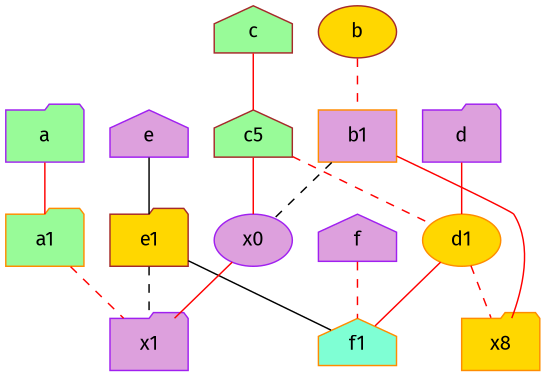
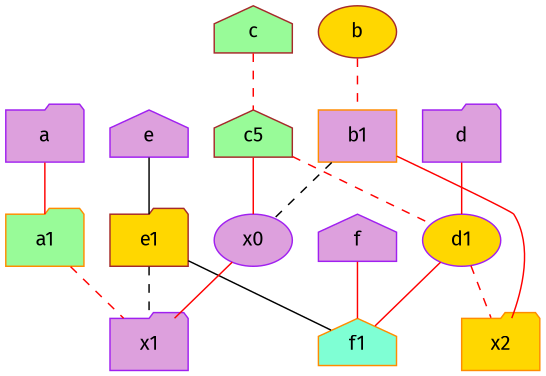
edge "c" -- "c5": style solid -> dashed
node "a": fillcolor palegreen -> plum
node "d1": color darkorange -> purple
edge "f" -- "f1": style dashed -> solid
node "x8": label "x8" -> "x2"
